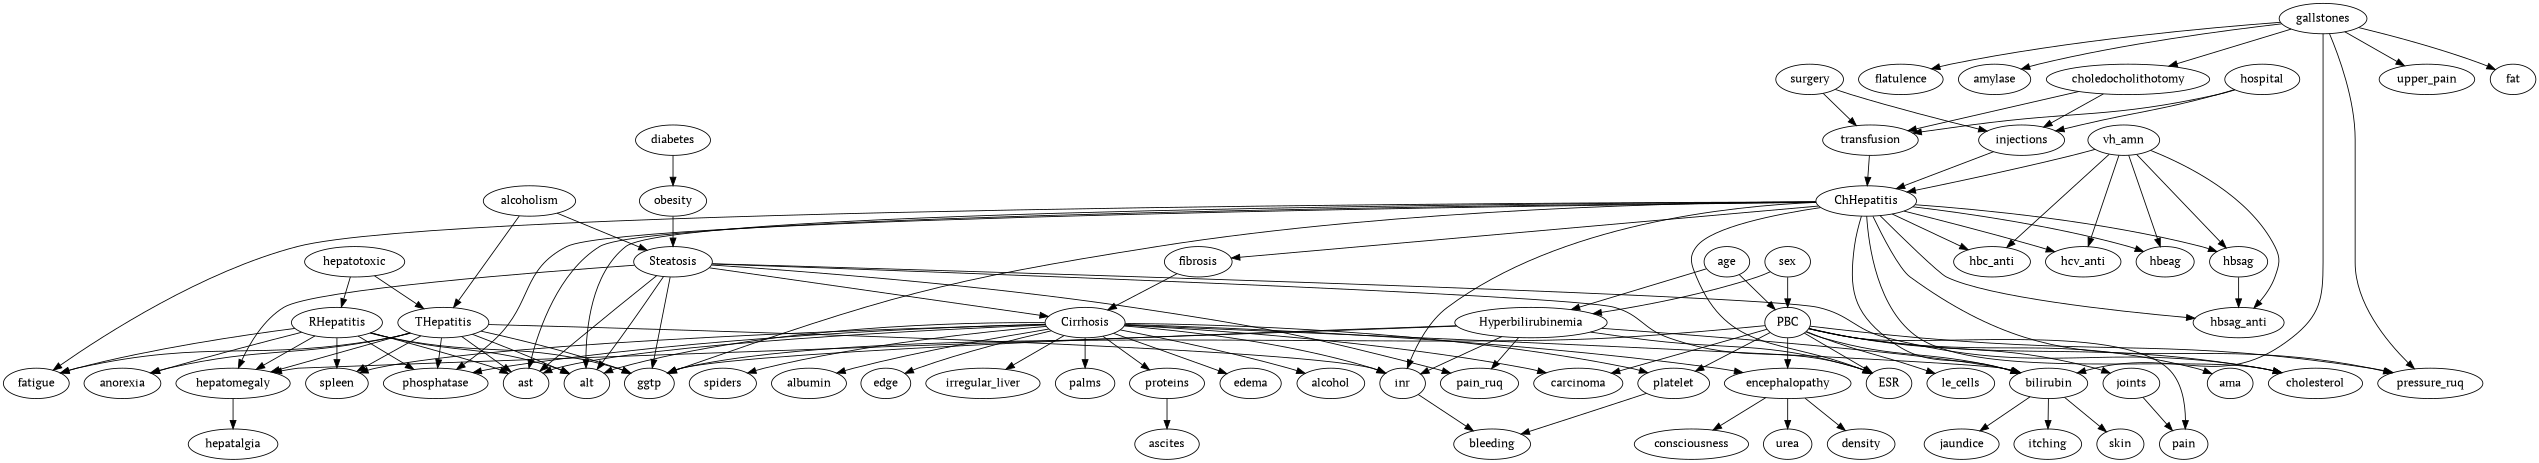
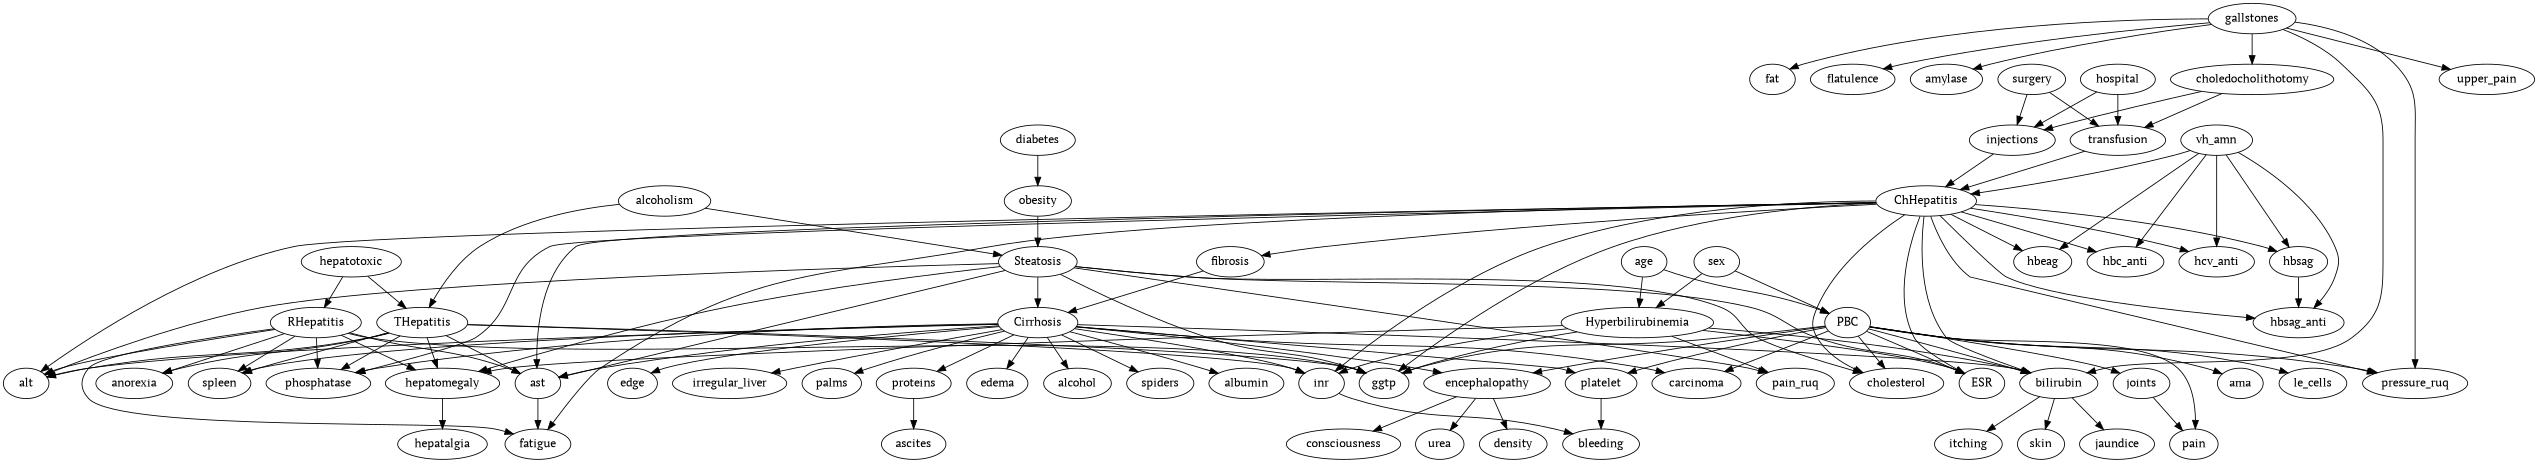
edge "THepatitis" -> "fatigue": now "ast" -> "fatigue"
